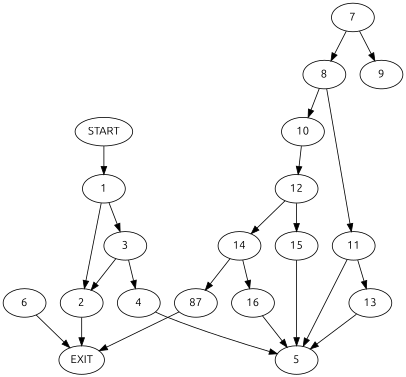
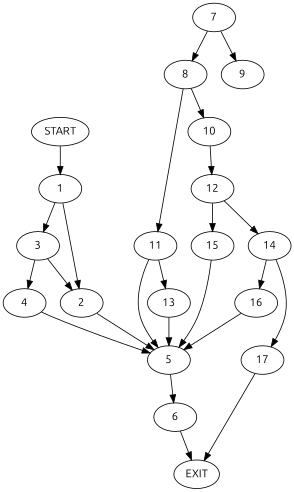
node "87": label "87" -> "17"
edge "2" -> "EXIT": now "2" -> "5"
edge "5" -> "6": added
